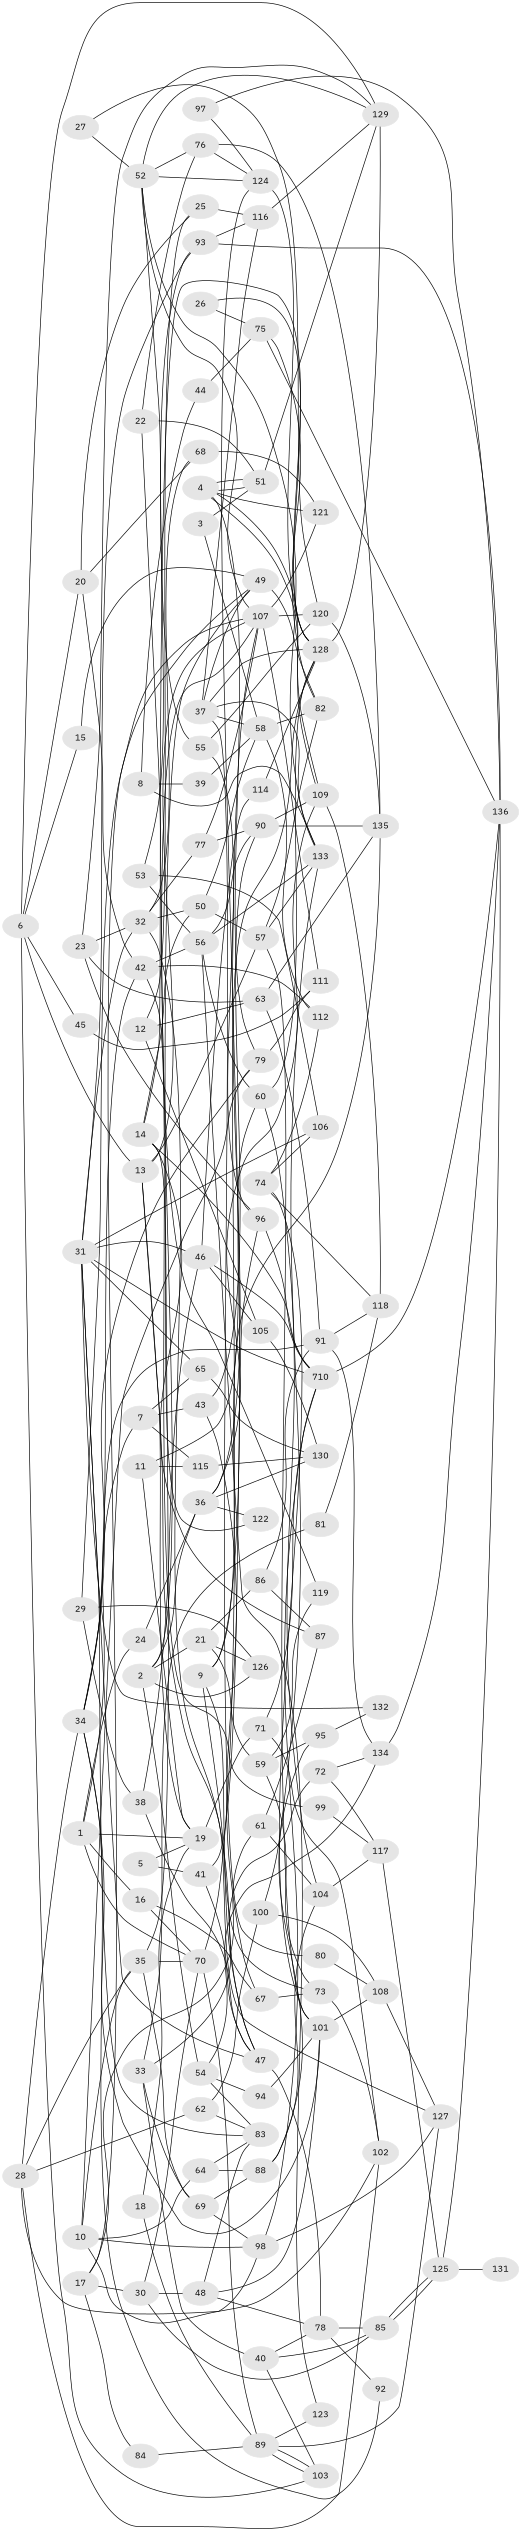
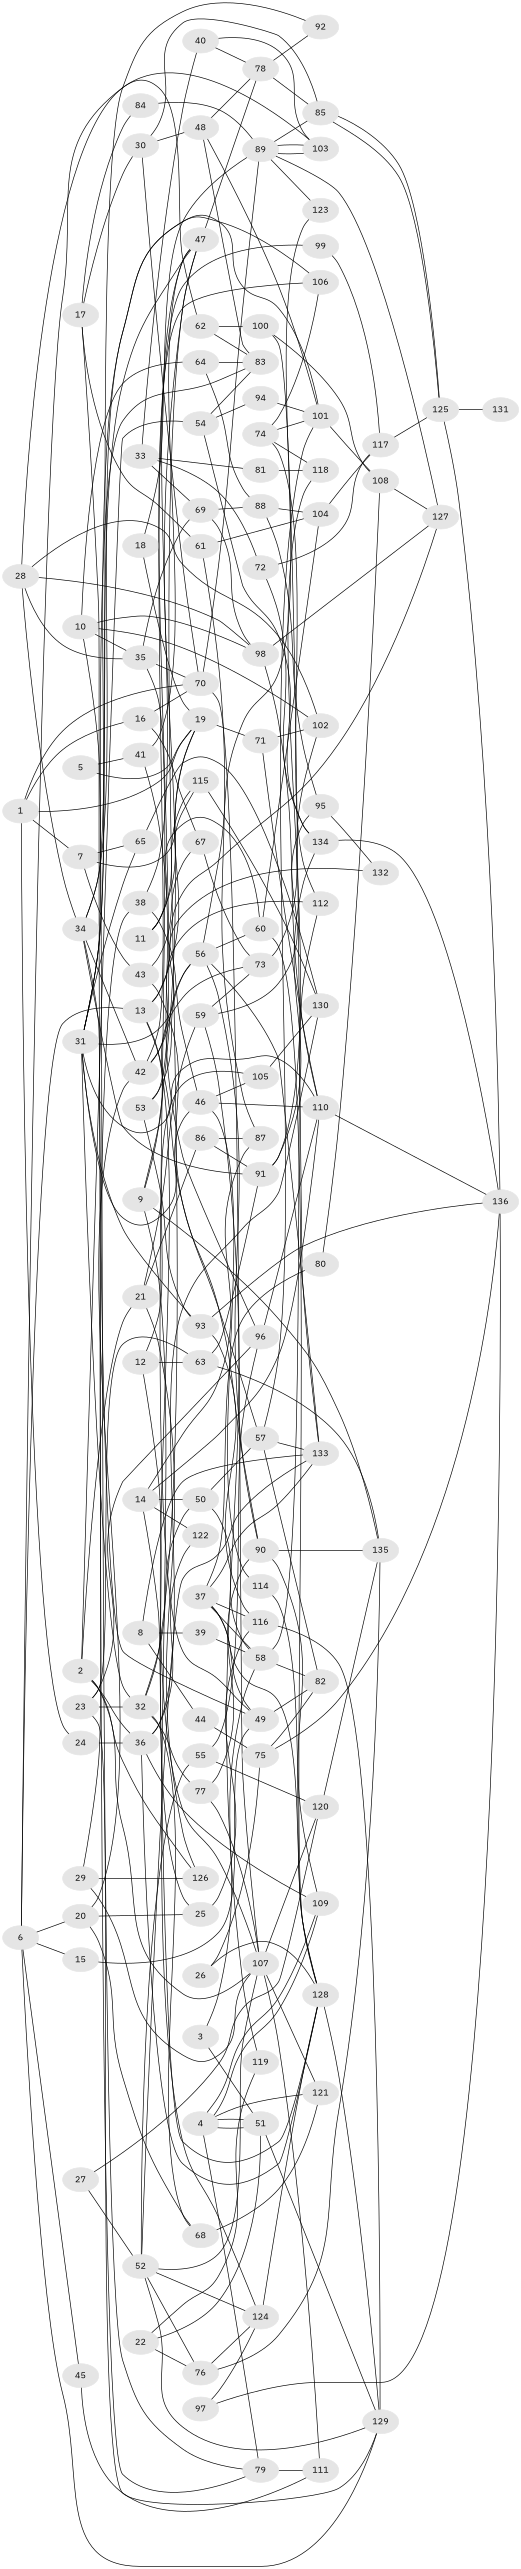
edge "109" -- "118": removed
node "710": label "710" -> "110"
edge "85" -- "40": now "85" -- "89"
